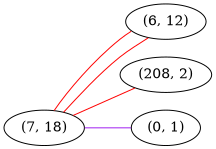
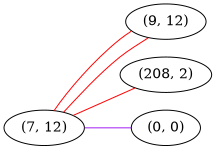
node "(6, 12)": label "(6, 12)" -> "(9, 12)"
node "(7, 18)": label "(7, 18)" -> "(7, 12)"
node "(0, 1)": label "(0, 1)" -> "(0, 0)"
